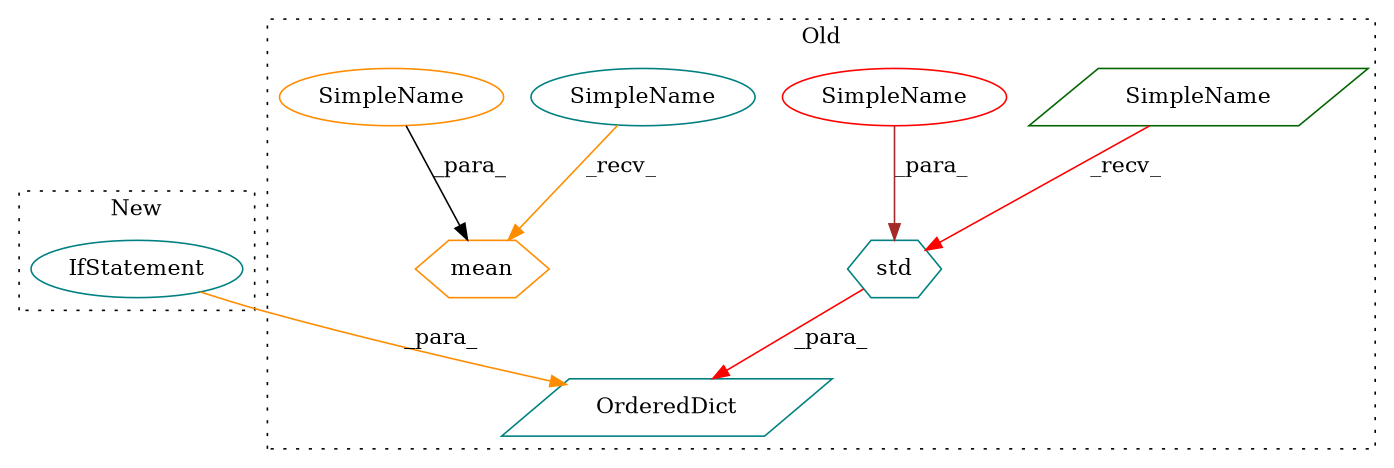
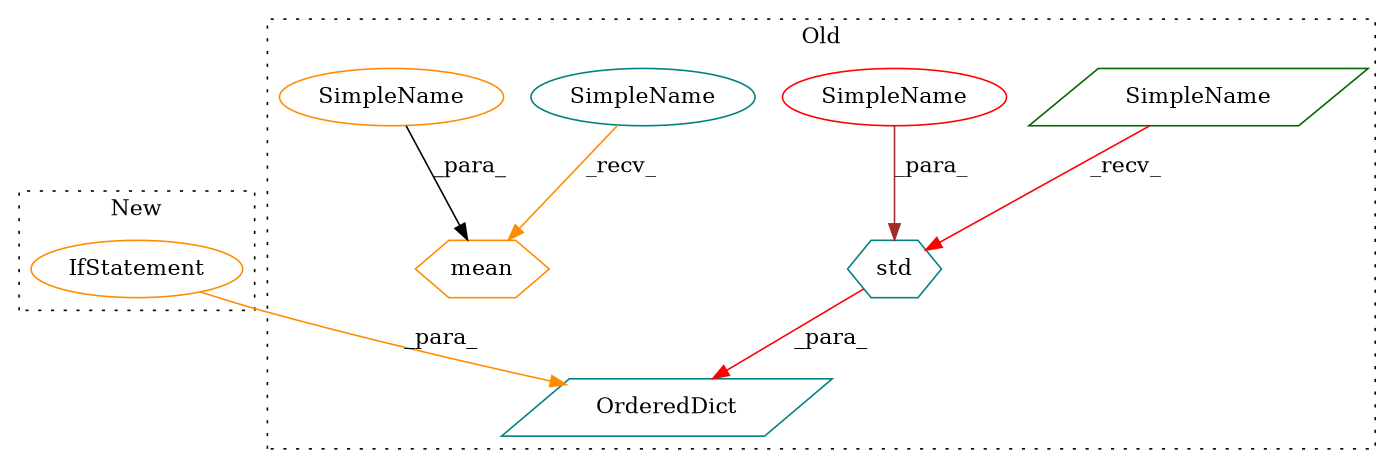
node "IfStatement": color teal -> darkorange
